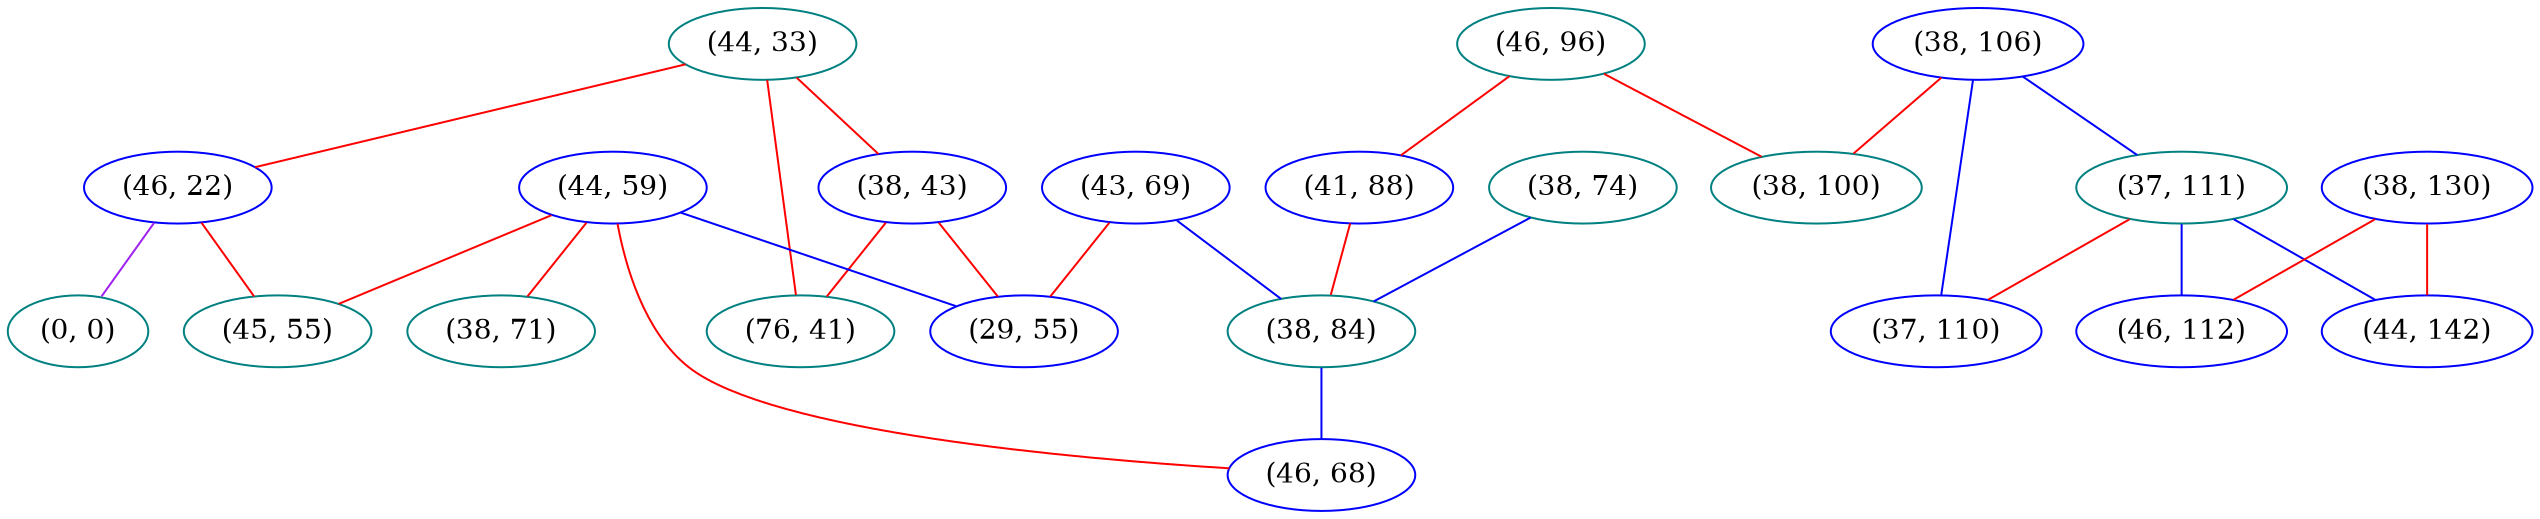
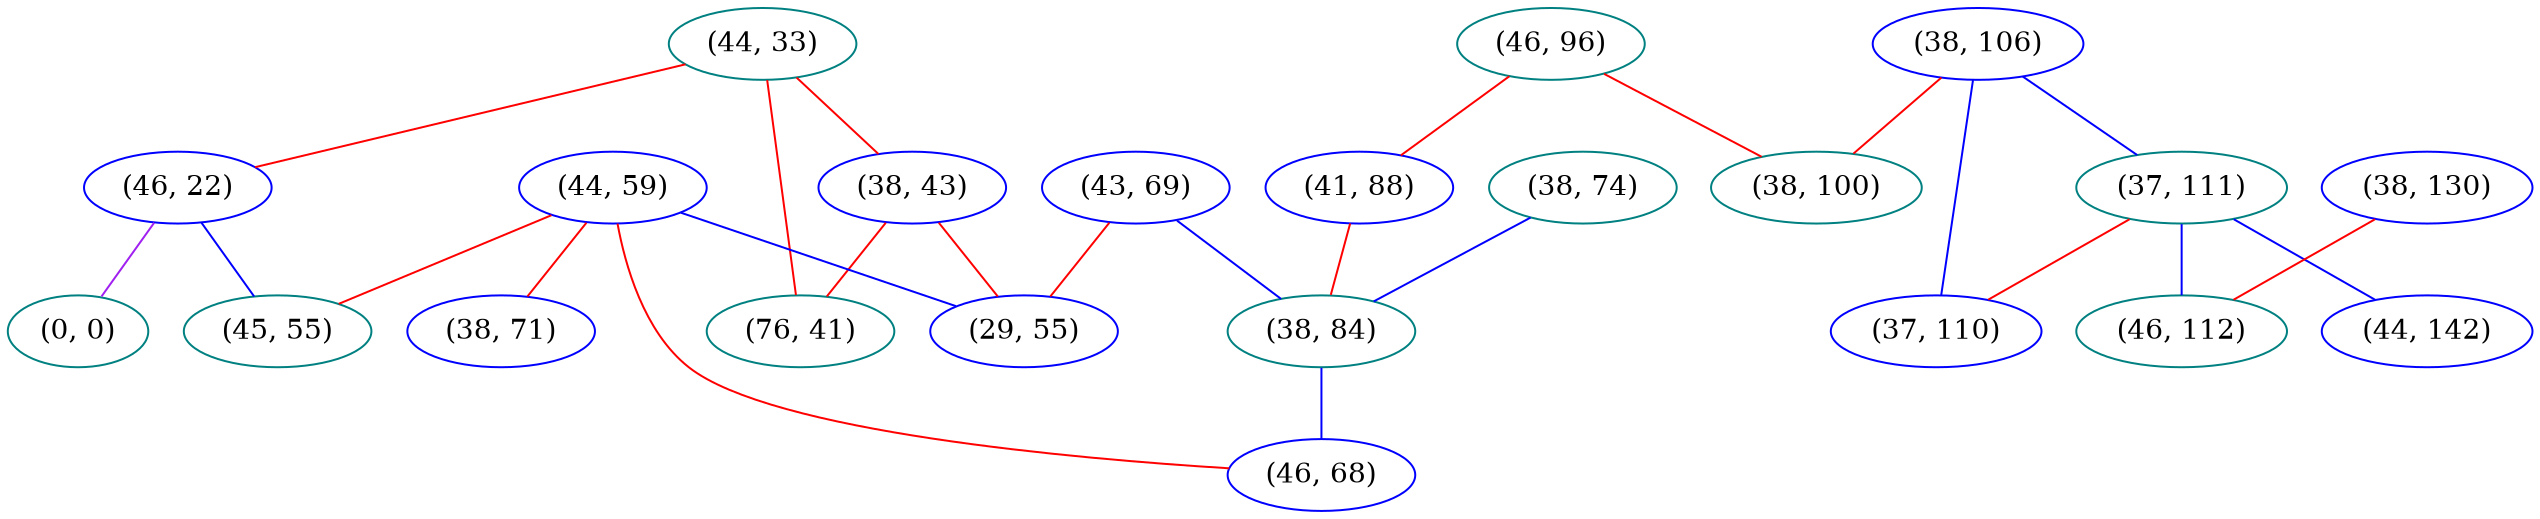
edge "(46, 22)" -- "(45, 55)": color red -> blue
edge "(38, 130)" -- "(44, 142)": removed
node "(38, 71)": color teal -> blue
node "(46, 112)": color blue -> teal
